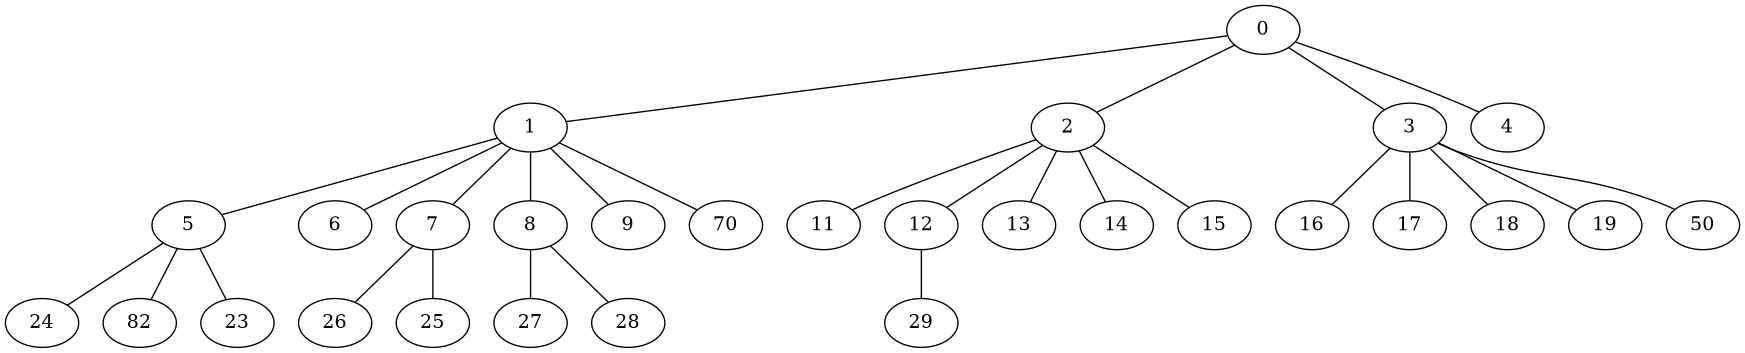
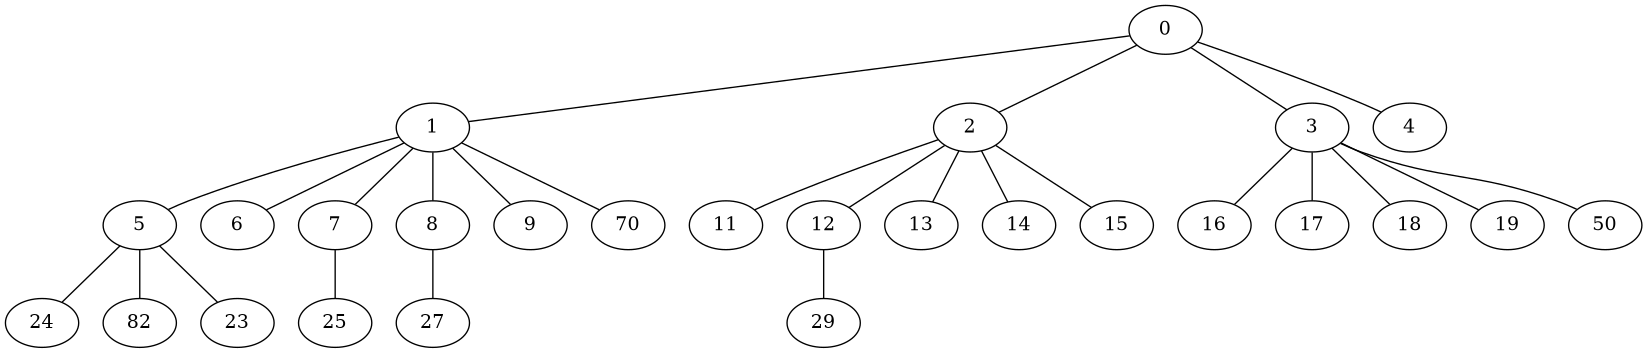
node "26": removed
node "28": removed
